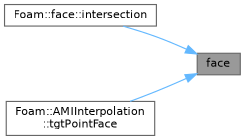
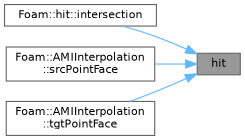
node "Foam::face::intersection": label "Foam::face::intersection" -> "Foam::hit::intersection"
node "Foam::AMIInterpolation ::srcPointFace": added
node "face": label "face" -> "hit"
